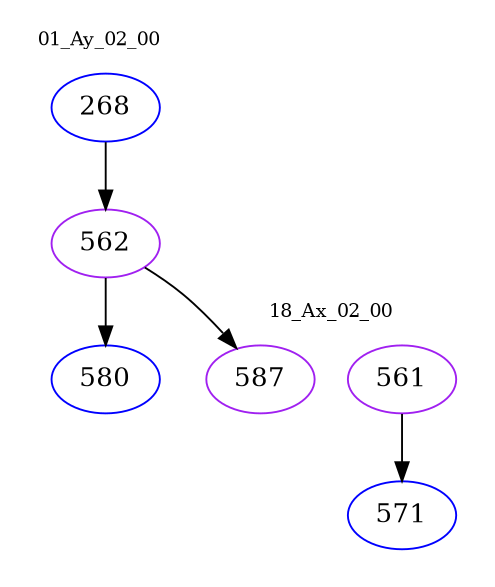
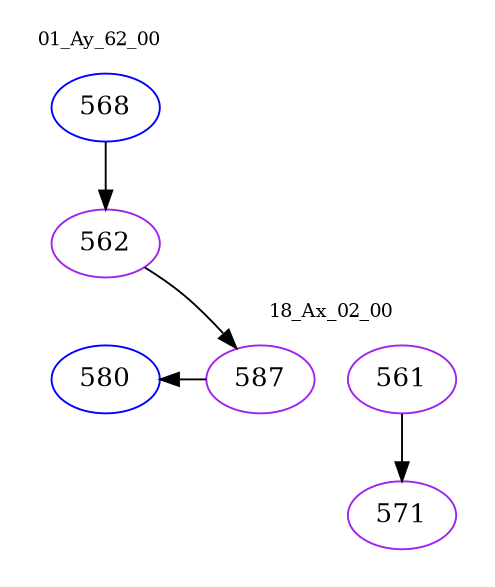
cluster "01_Ay_02_00": label "01_Ay_02_00" -> "01_Ay_62_00"
node "268": label "268" -> "568"
edge "562" -> "580": now "587" -> "580"
node "571": color blue -> purple
